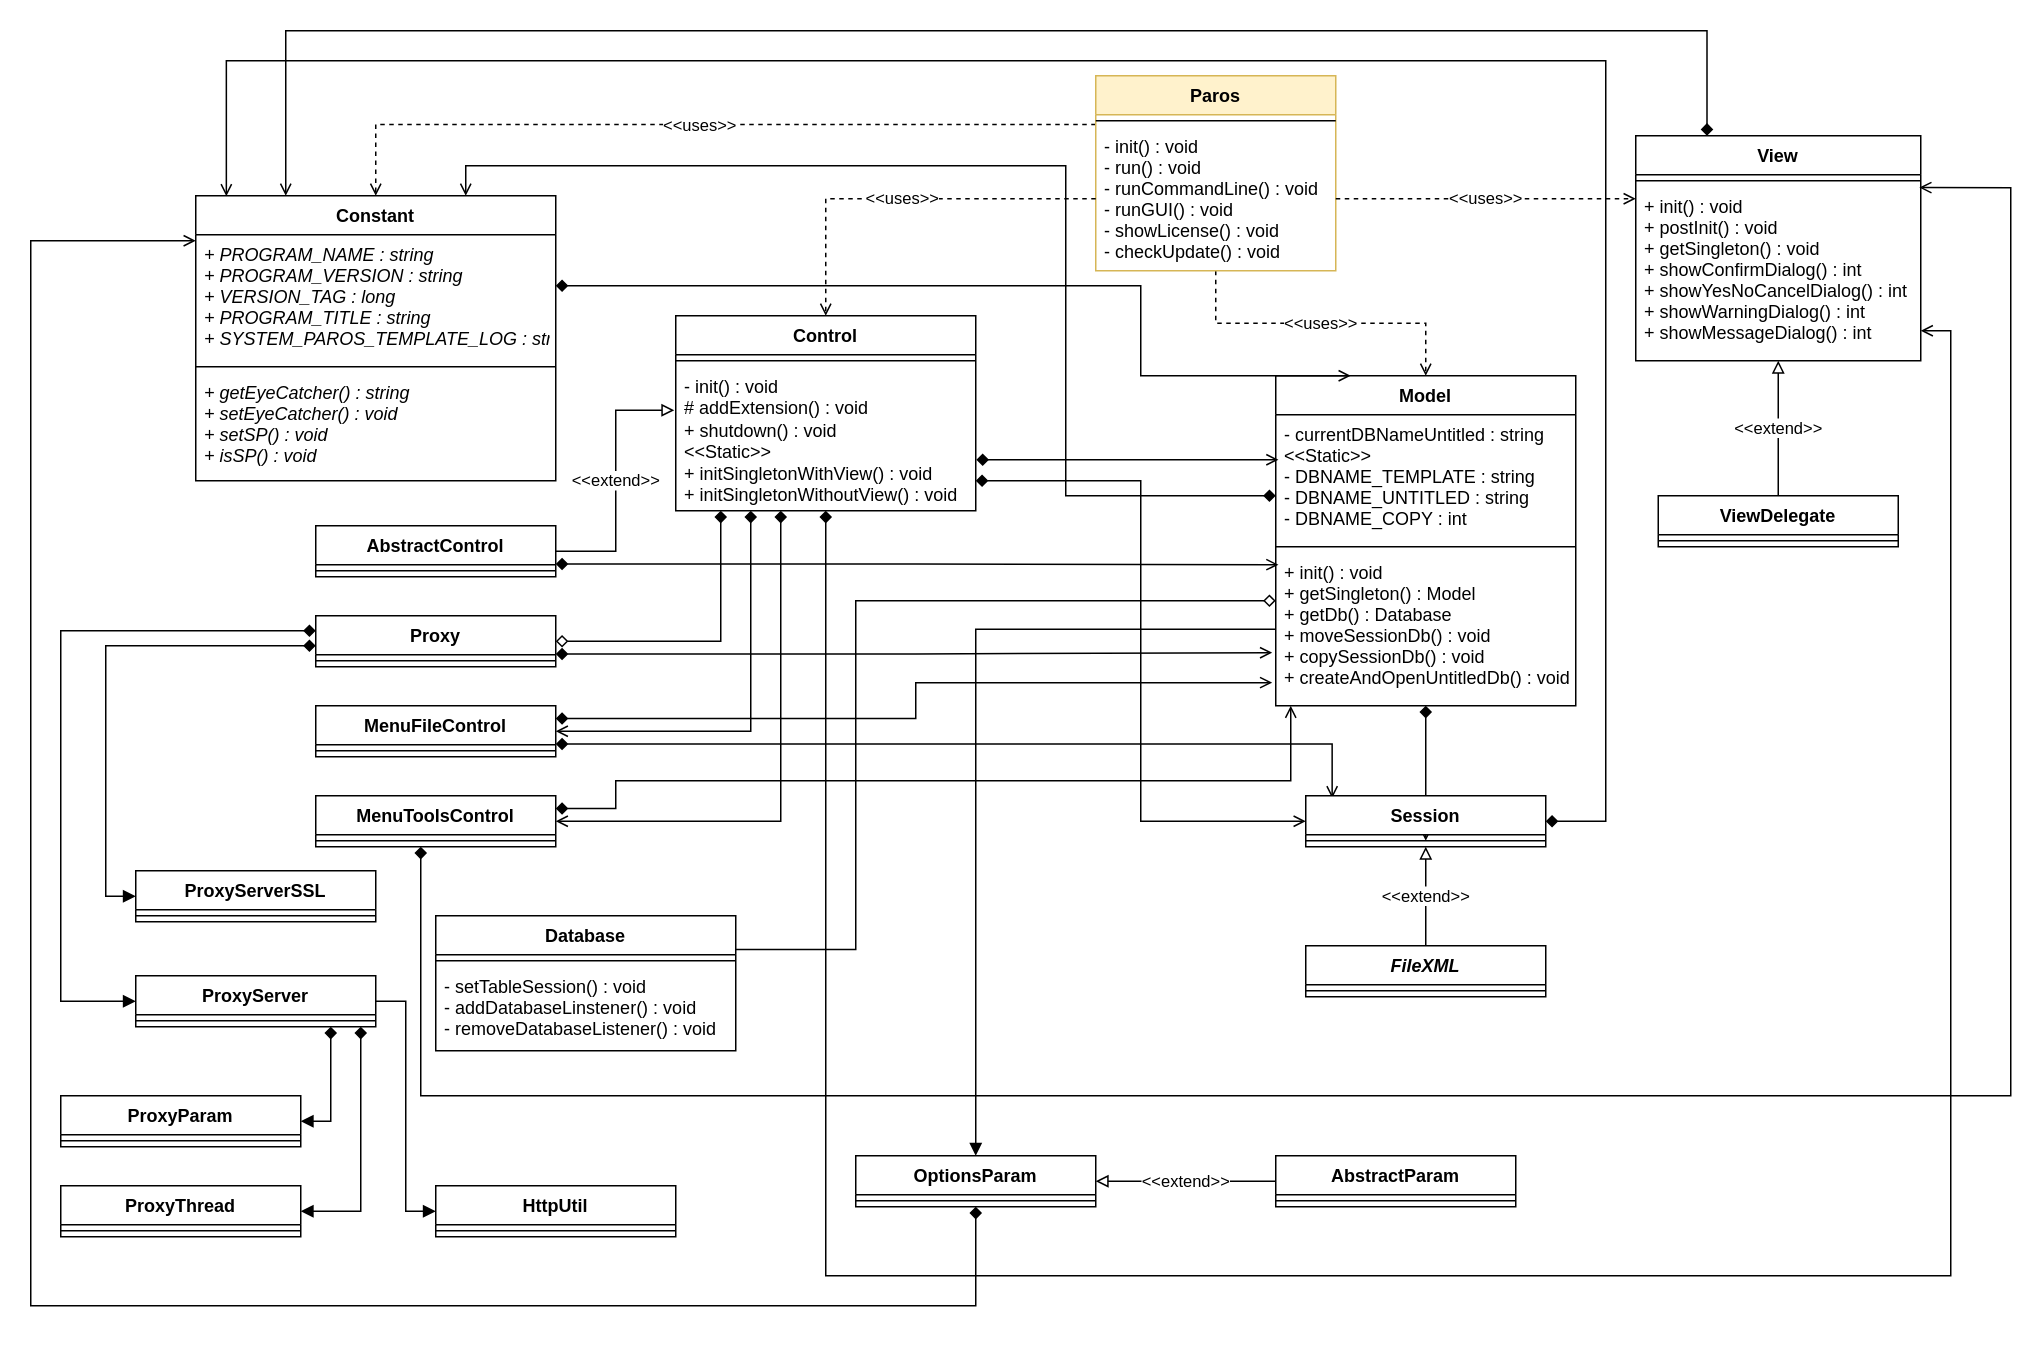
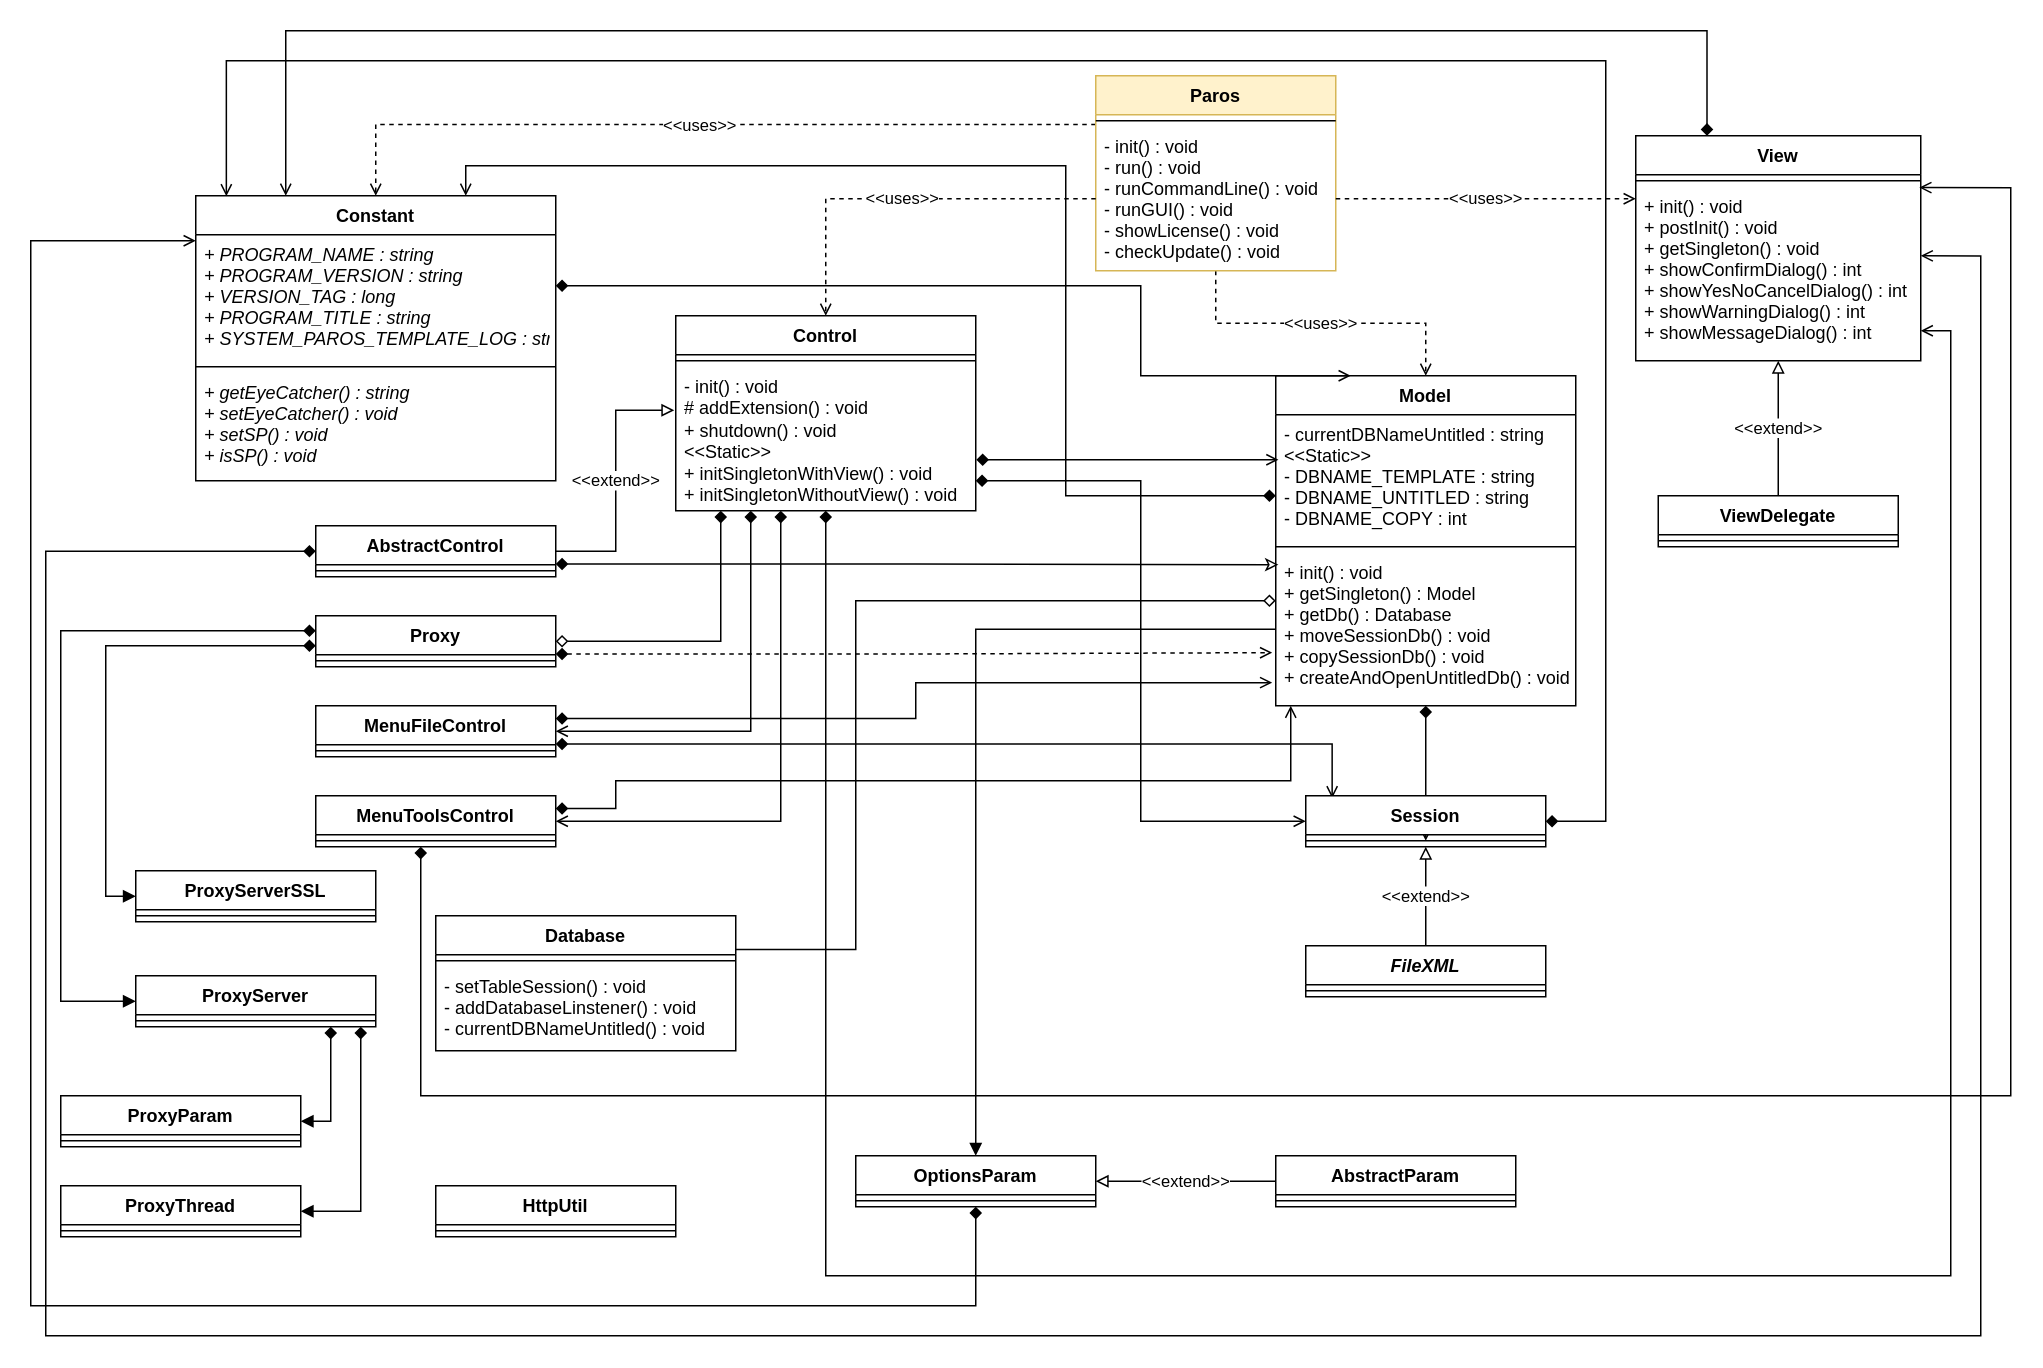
edge "AbstractControl" -- "+ init() : void + getSingleton() : Model + getDb() : Database + moveSessionDb() : void + copySessionDb() : void + createAndOpenUntitledDb() : void": arrowhead open -> classic
edge "+ init() : void + getSingleton() : Model + getDb() : Database + moveSessionDb() : void + copySessionDb() : void + createAndOpenUntitledDb() : void" -- "Proxy": style solid -> dashed
node "- setTableSession() : void - addDatabaseLinstener() : void - removeDatabaseListener() : void": label "- setTableSession() : void - addDatabaseLinstener() : void - removeDatabaseListener() : void" -> "- setTableSession() : void - addDatabaseLinstener() : void - currentDBNameUntitled() : void"
edge "ProxyServer" -> "HttpUtil": removed
edge "+ init() : void + postInit() : void + getSingleton() : void + showConfirmDialog() : int + showYesNoCancelDialog() : int + showWarningDialog() : int + showMessageDialog() : int" -- "AbstractControl": added
